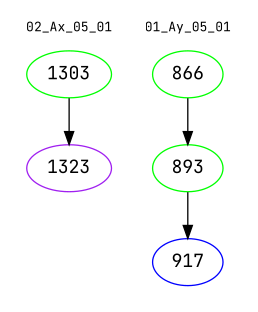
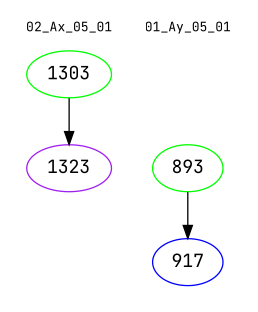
node "866": removed
